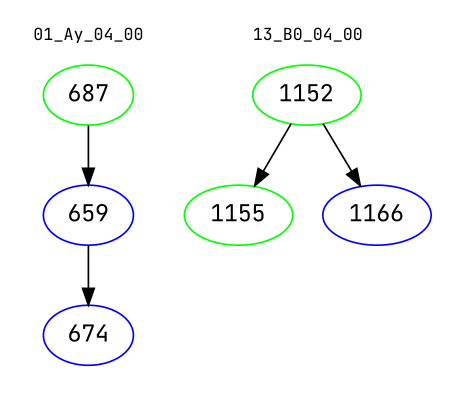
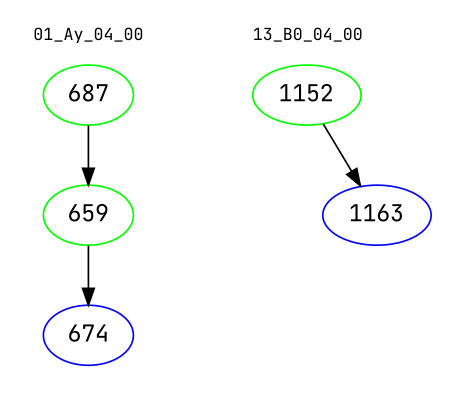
node "659": color blue -> green
node "1155": removed
node "1166": label "1166" -> "1163"
